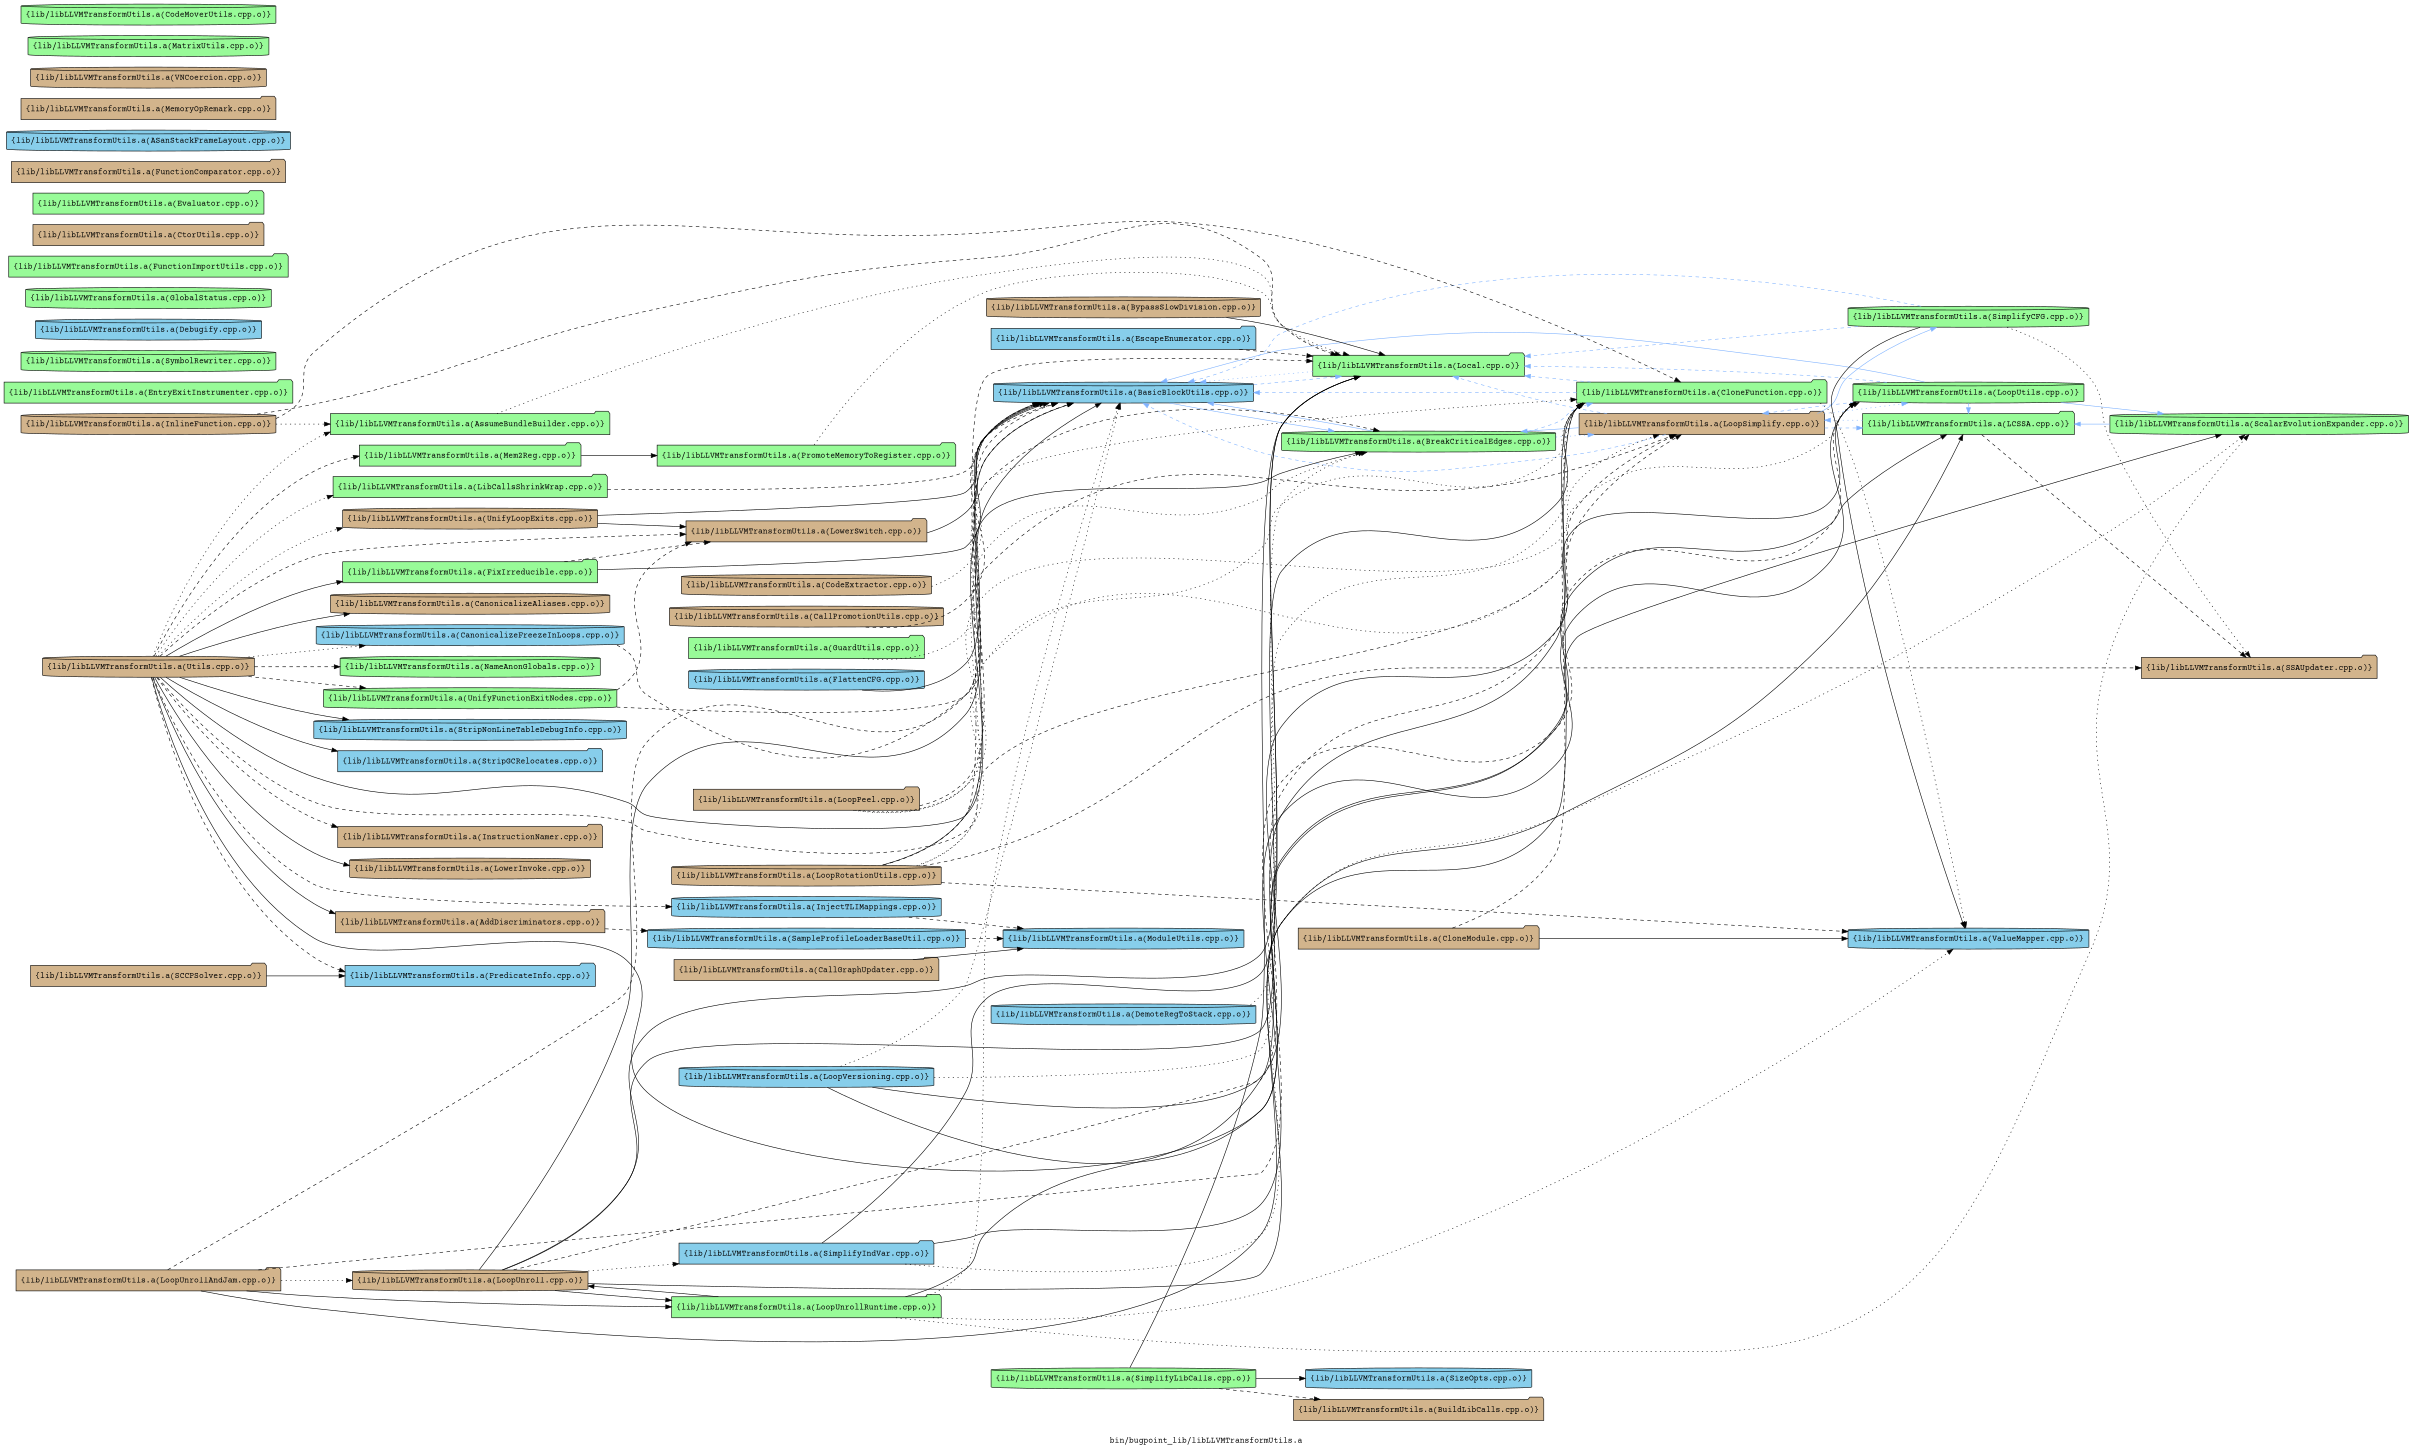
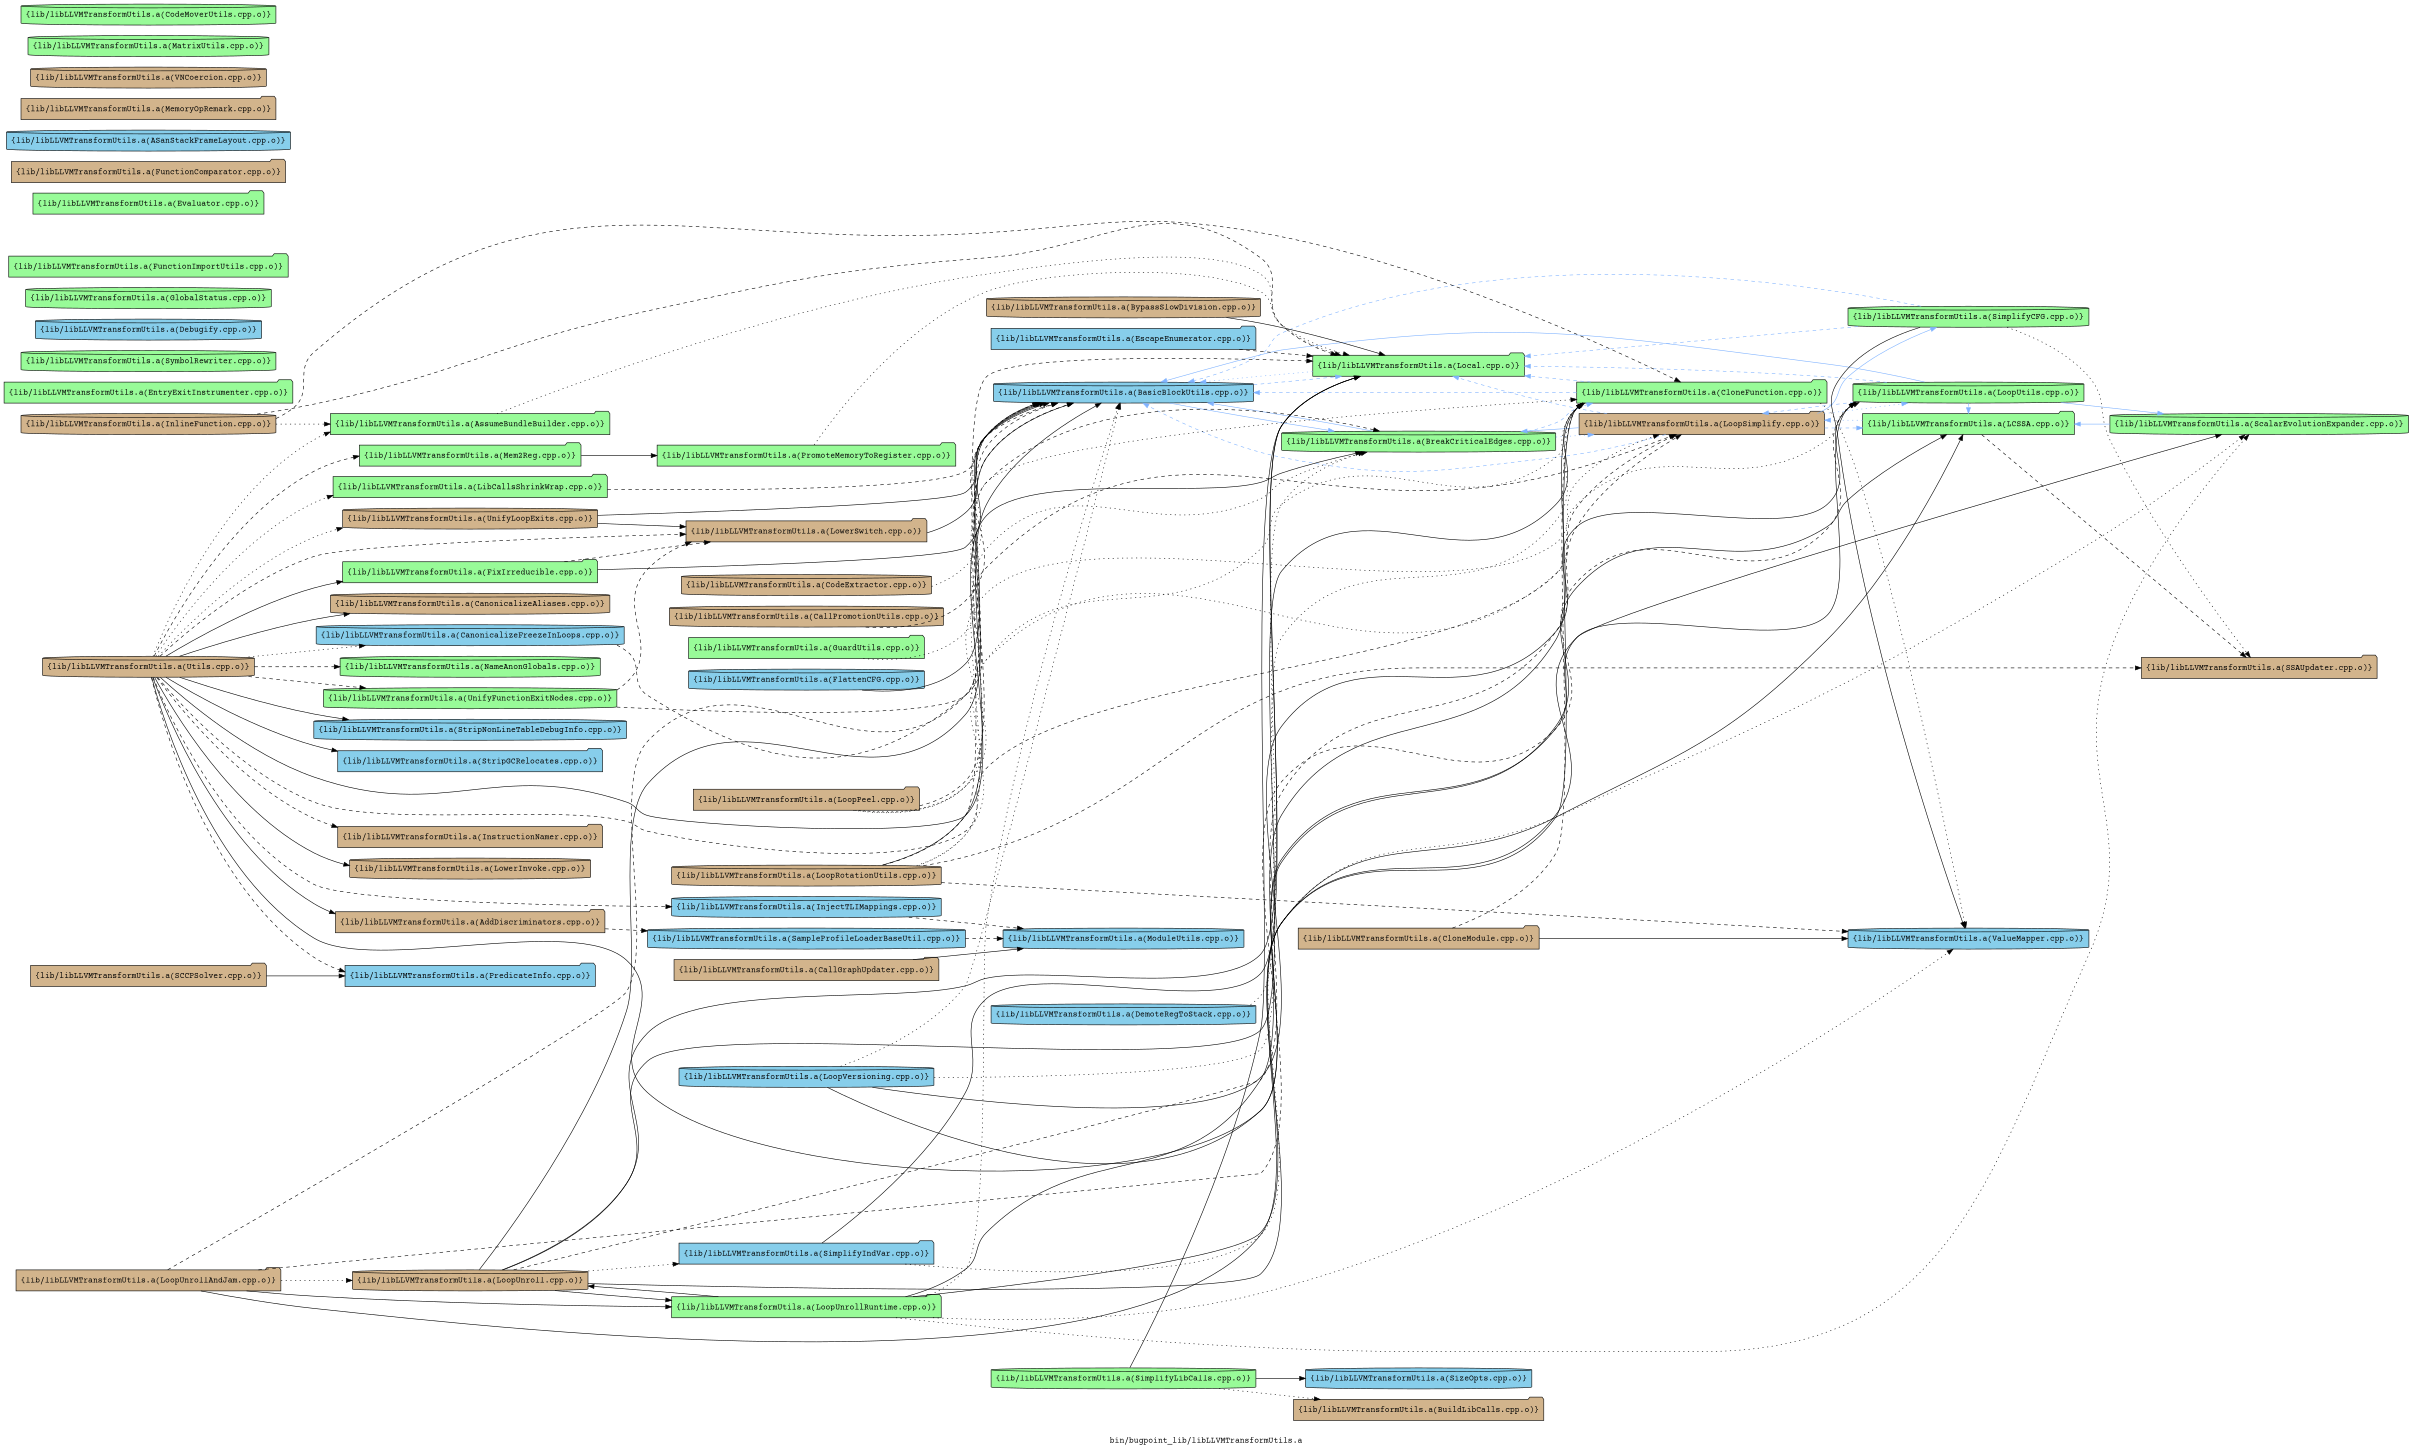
node "{lib/libLLVMTransformUtils.a(CtorUtils.cpp.o)}": removed
edge "{lib/libLLVMTransformUtils.a(SimplifyIndVar.cpp.o)}" -> "{lib/libLLVMTransformUtils.a(LoopUtils.cpp.o)}": now "{lib/libLLVMTransformUtils.a(LoopUnrollRuntime.cpp.o)}" -> "{lib/libLLVMTransformUtils.a(LoopUtils.cpp.o)}"
edge "{lib/libLLVMTransformUtils.a(SimplifyLibCalls.cpp.o)}" -> "{lib/libLLVMTransformUtils.a(BuildLibCalls.cpp.o)}": style dashed -> dotted
